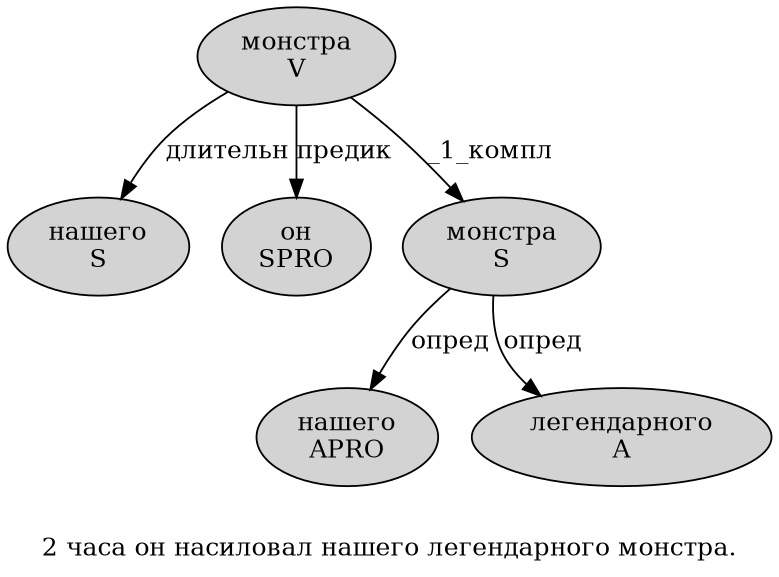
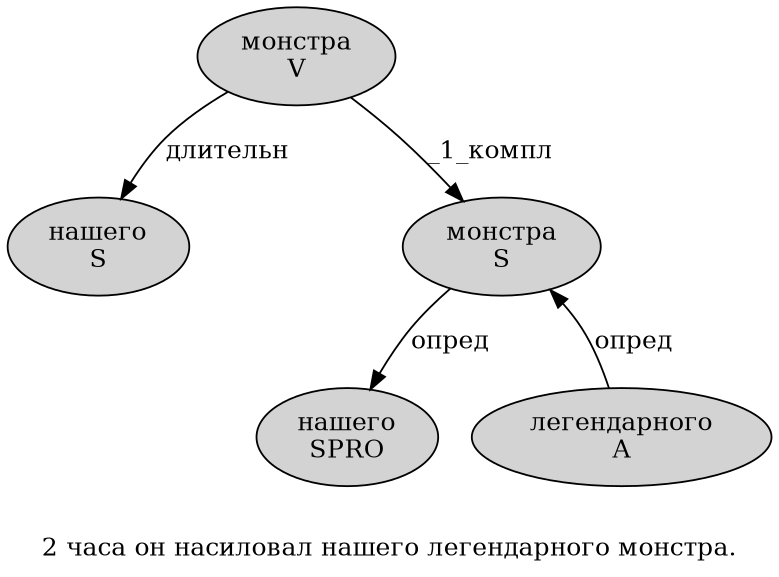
node "он SPRO": removed
edge "монстра S" -> "легендарного A": reversed
node "нашего APRO": label "нашего APRO" -> "нашего SPRO"
